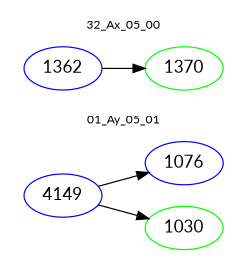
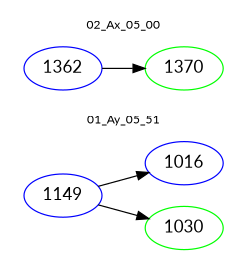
cluster "32_Ax_05_00": label "32_Ax_05_00" -> "02_Ax_05_00"
cluster "01_Ay_05_01": label "01_Ay_05_01" -> "01_Ay_05_51"
node "1076": label "1076" -> "1016"
node "4149": label "4149" -> "1149"
